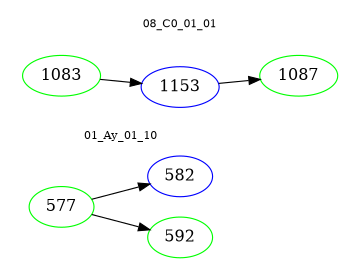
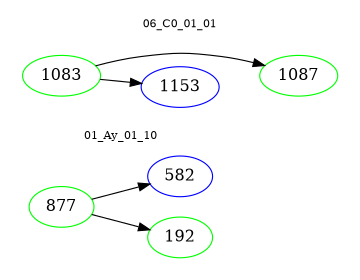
cluster "08_C0_01_01": label "08_C0_01_01" -> "06_C0_01_01"
edge "1153" -> "1087": now "1083" -> "1087"
node "577": label "577" -> "877"
node "592": label "592" -> "192"
